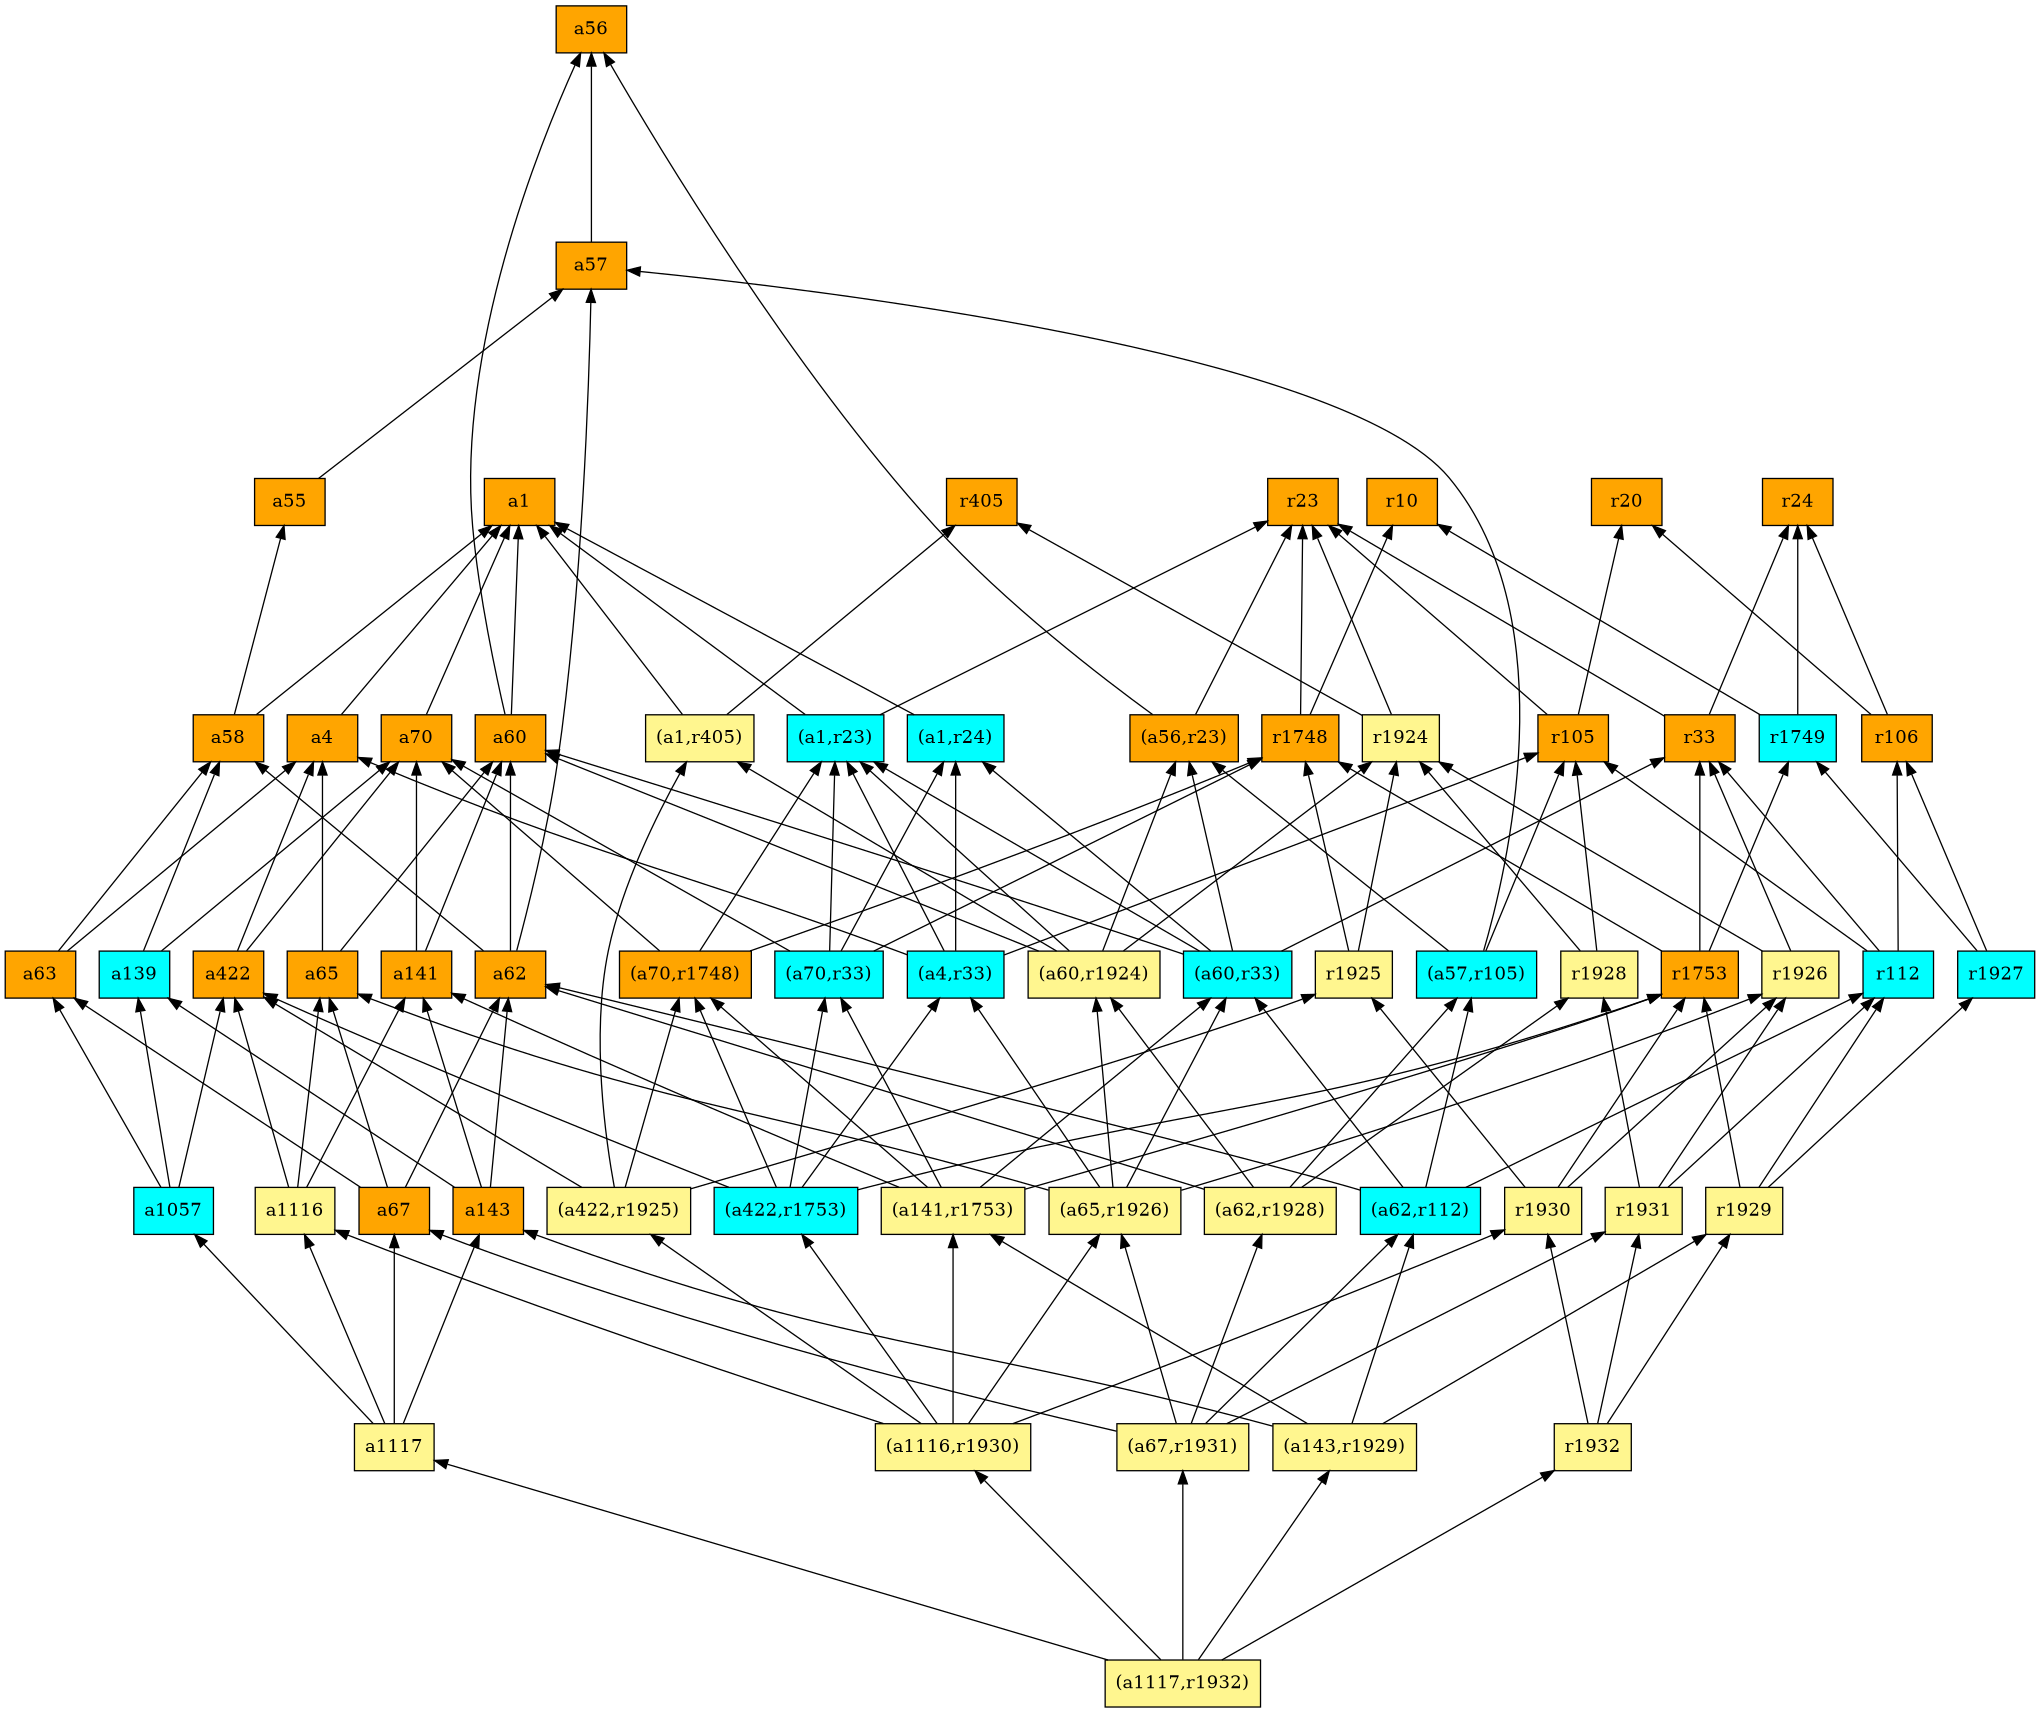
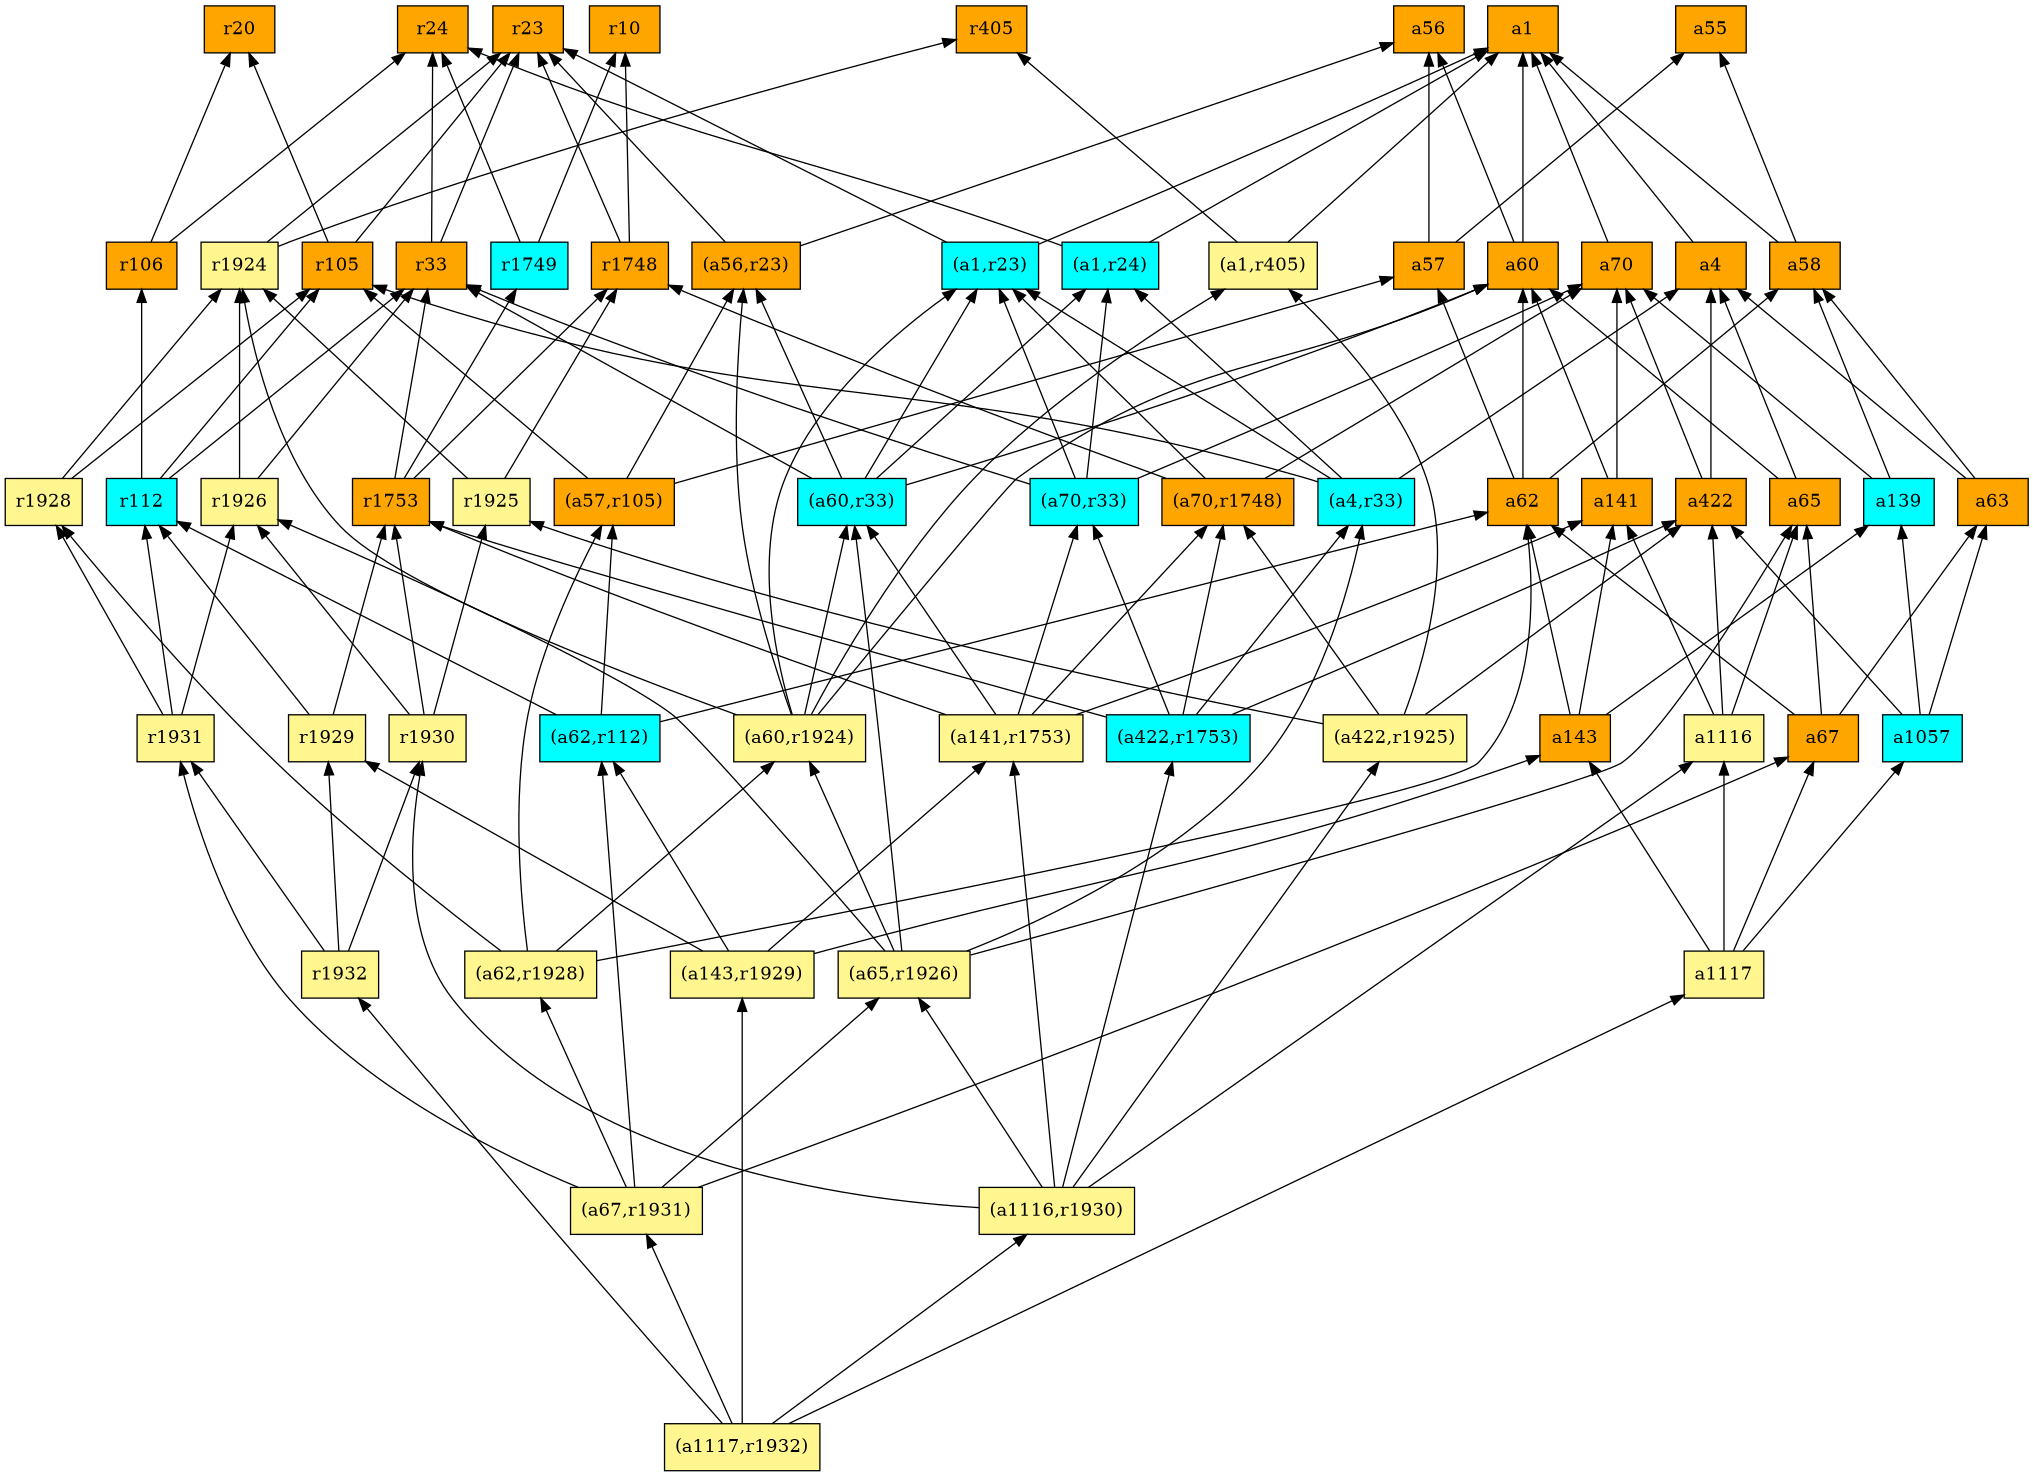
edge "(a1,r24)" -> "r24": added
edge "a55" -> "a57": reversed
edge "(a70,r33)" -> "r1748": now "(a70,r33)" -> "r33"
node "(a57,r105)": fillcolor cyan -> orange
node "r1927": removed
edge "(a62,r112)" -> "(a60,r33)": now "(a60,r1924)" -> "(a60,r33)"
